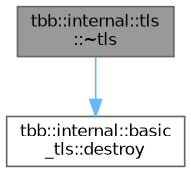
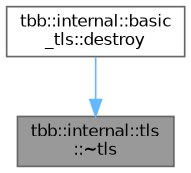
edge "tbb::internal::tls ::~tls" -> "tbb::internal::basic _tls::destroy": reversed
